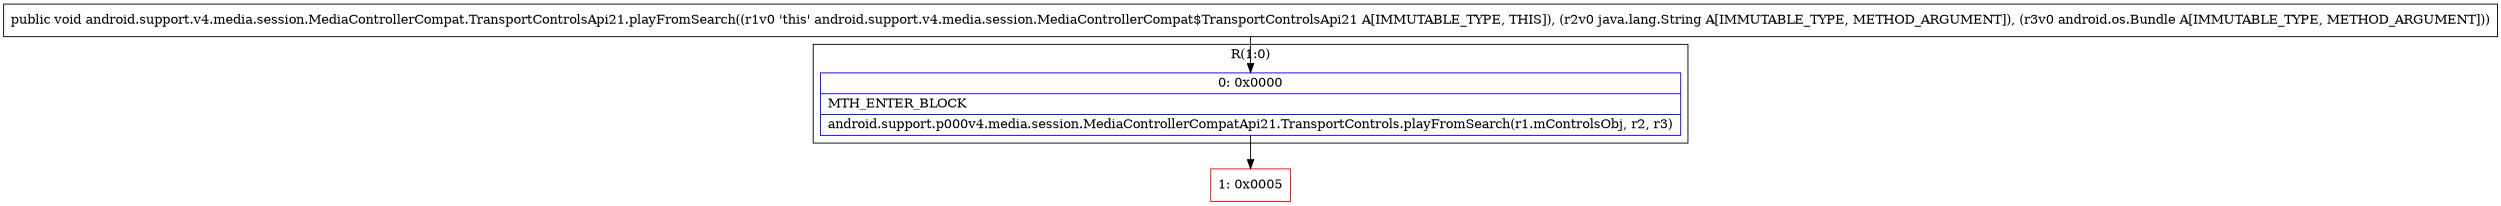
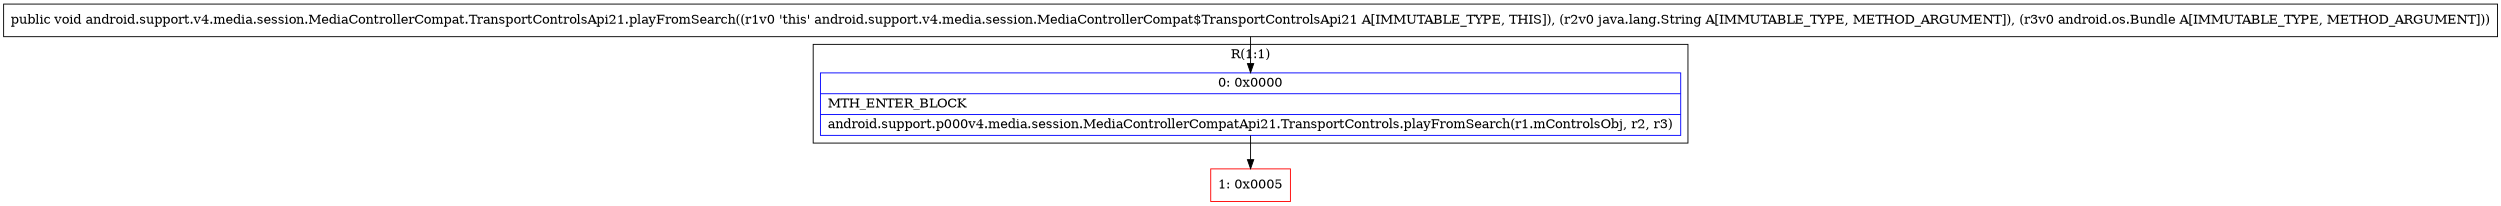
cluster "R(1:0)": label "R(1:0)" -> "R(1:1)"
